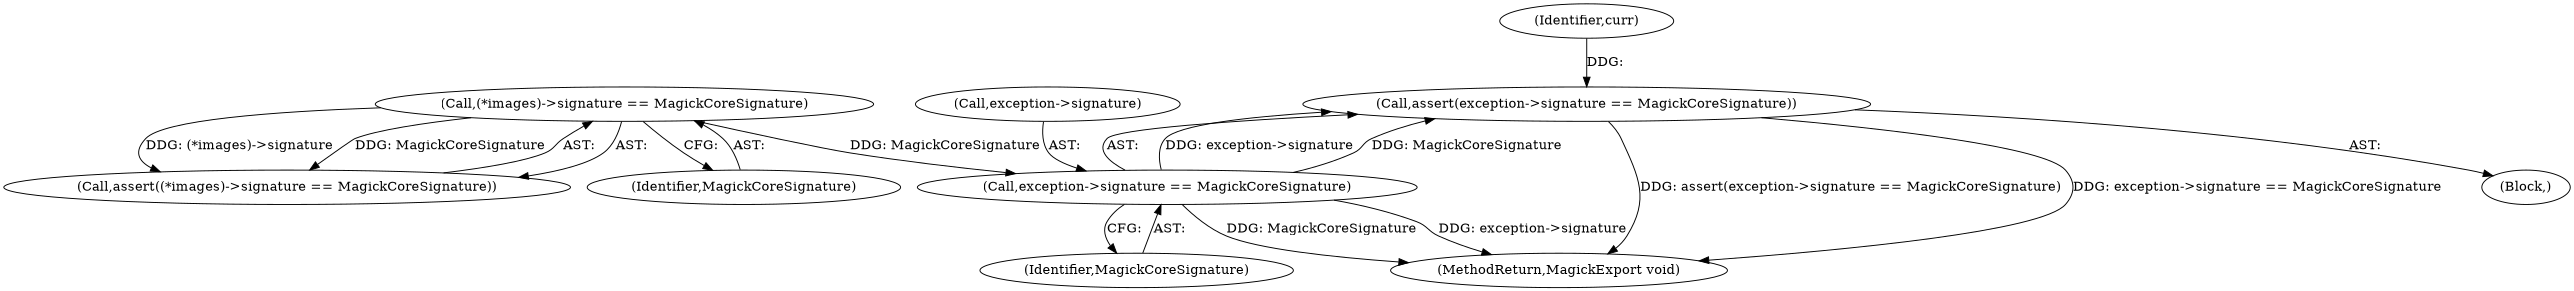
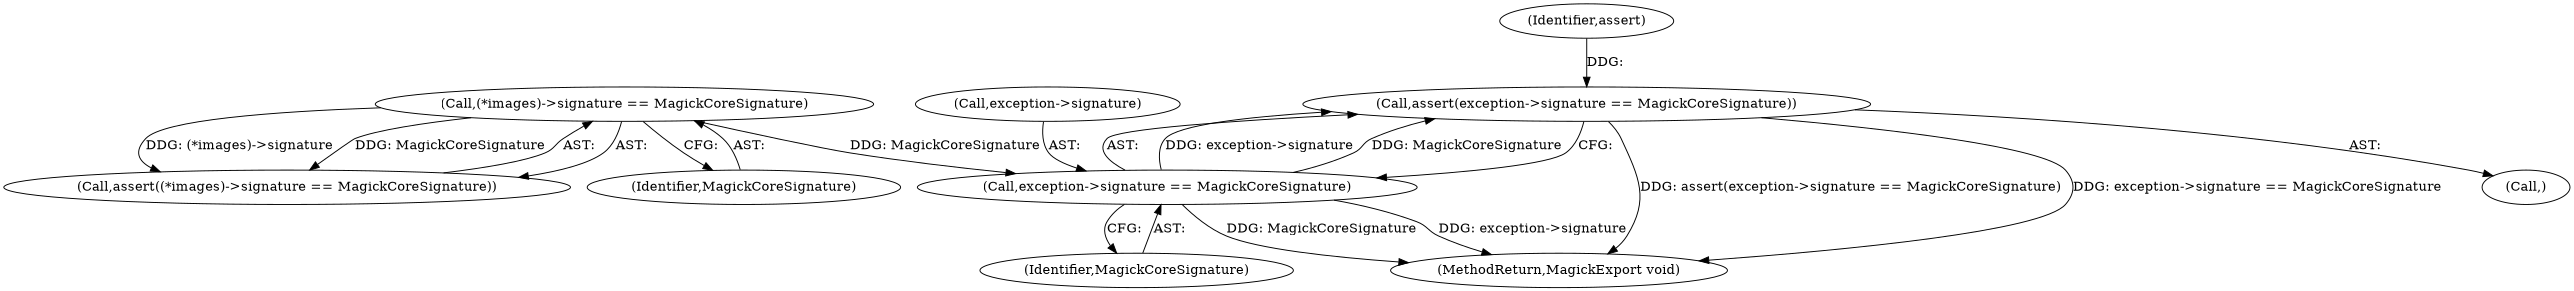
node "(Identifier,curr)": label "(Identifier,curr)" -> "(Identifier,assert)"
edge "(Call,assert(exception->signature == MagickCoreSignature))" -> "(Call,exception->signature == MagickCoreSignature)": added, label "CFG:"
node "(Block,)": label "(Block,)" -> "(Call,)"
